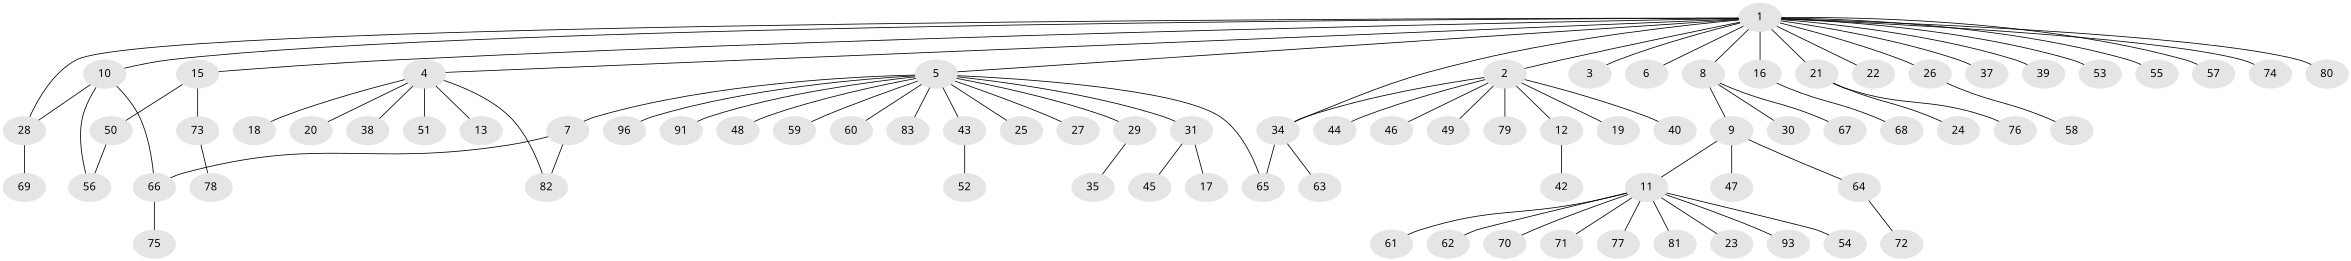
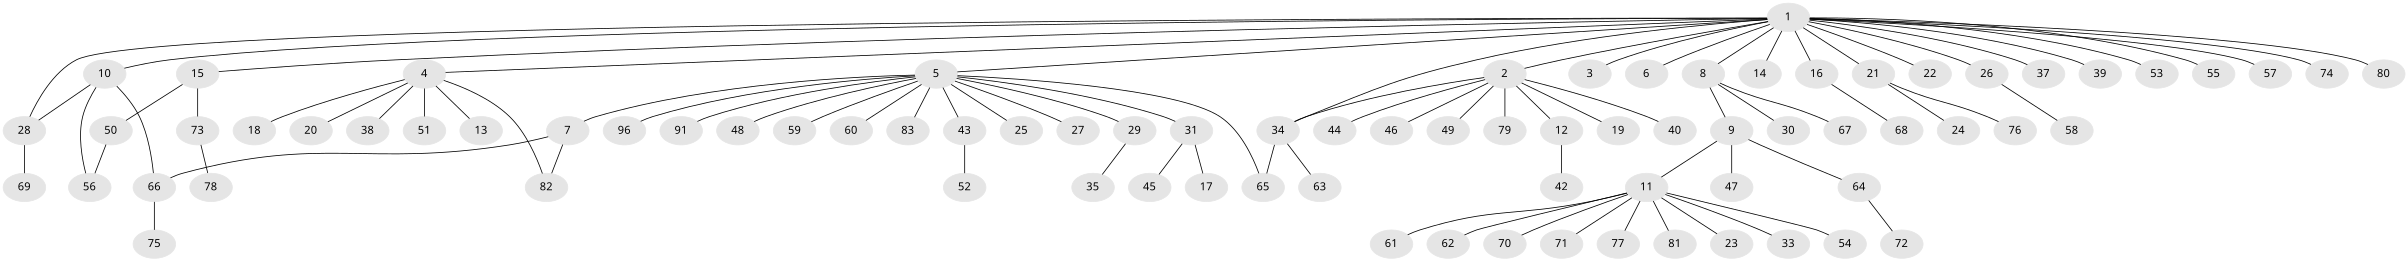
node "14": added
node "93": label "93" -> "33"
